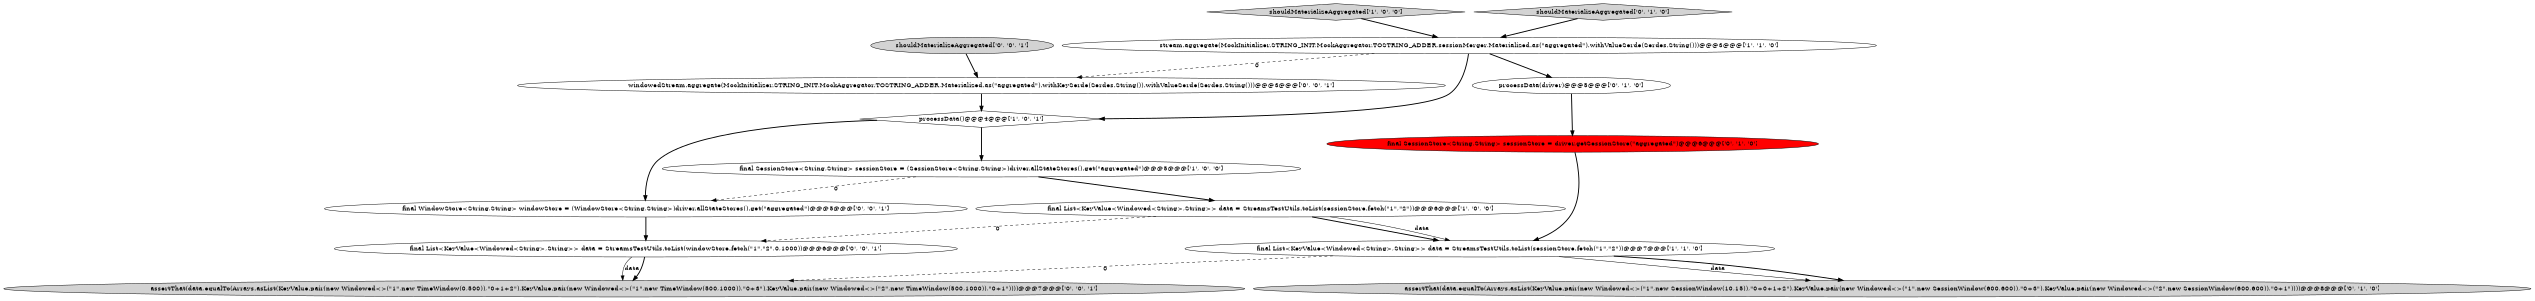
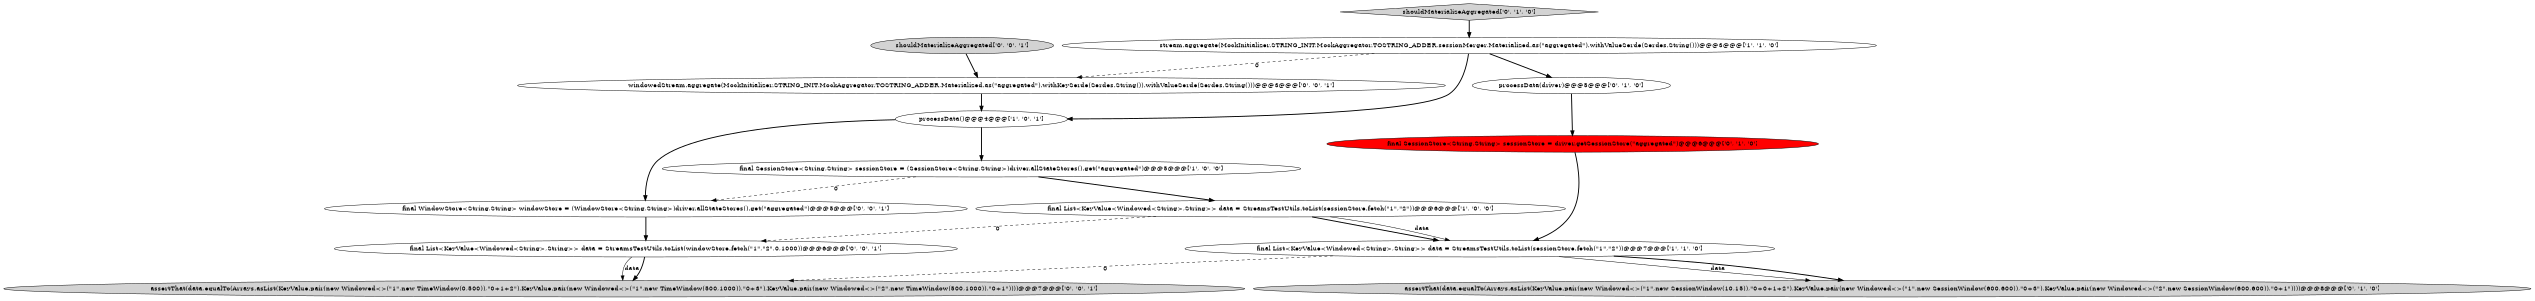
node "shouldMaterializeAggregated['1', '0', '0']": removed
node "processData()@@@4@@@['1', '0', '1']": shape diamond -> ellipse
